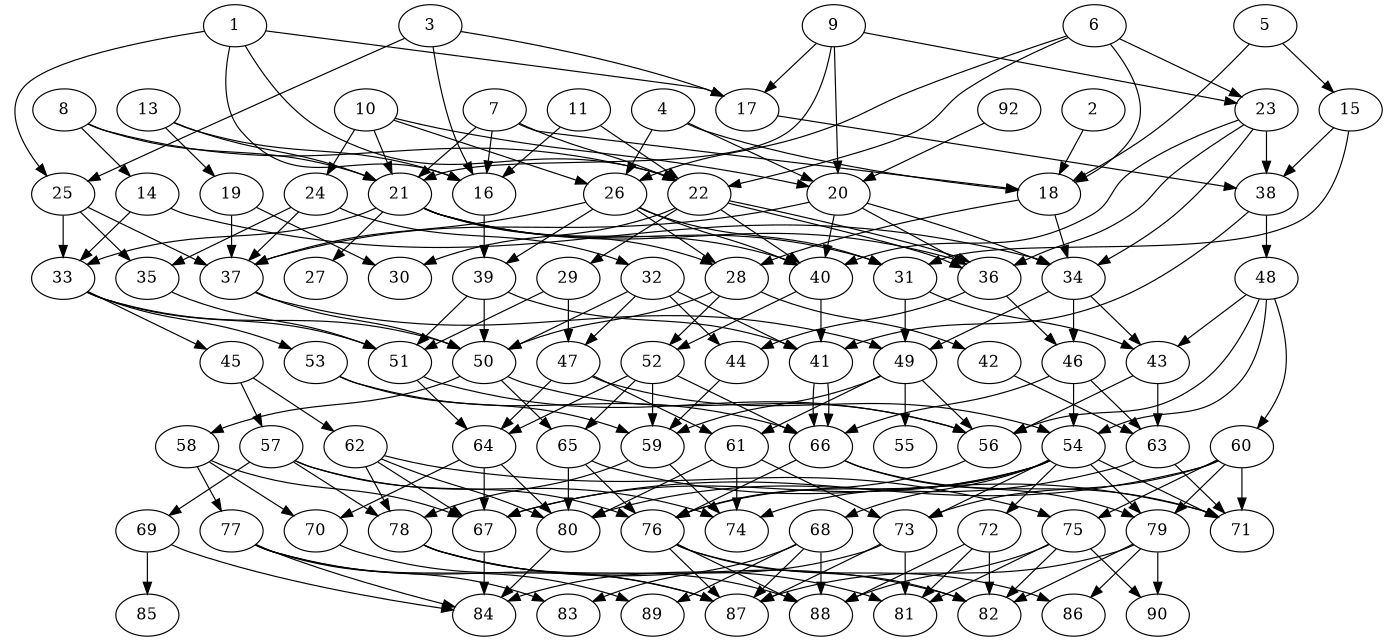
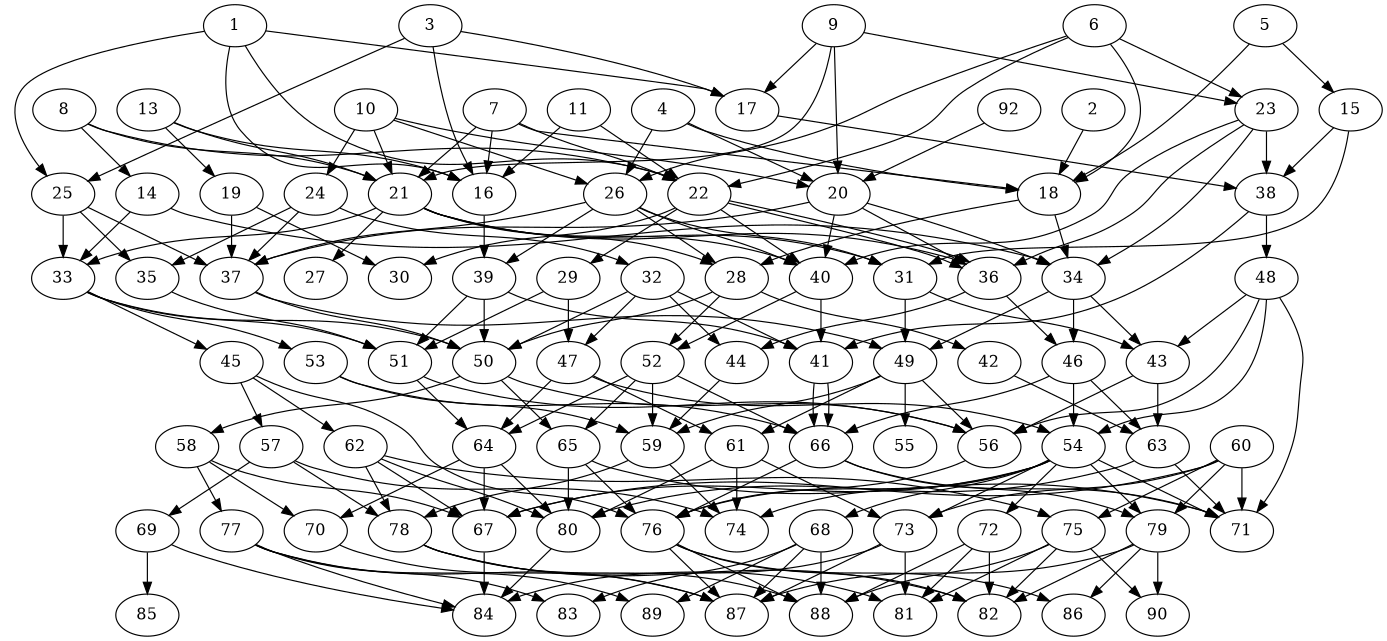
edge "48" -> "60": now "48" -> "71"
edge "57" -> "76": now "45" -> "76"
